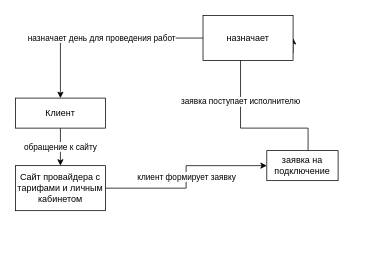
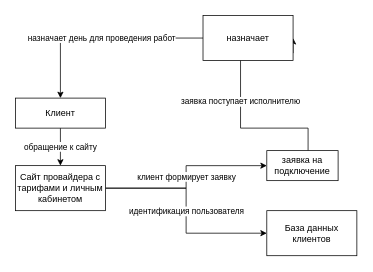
edge "Сайт провайдера с тарифами и личным кабинетом" -> "База данных клиентов": added, label "идентификация пользователя"
node "База данных клиентов": added
